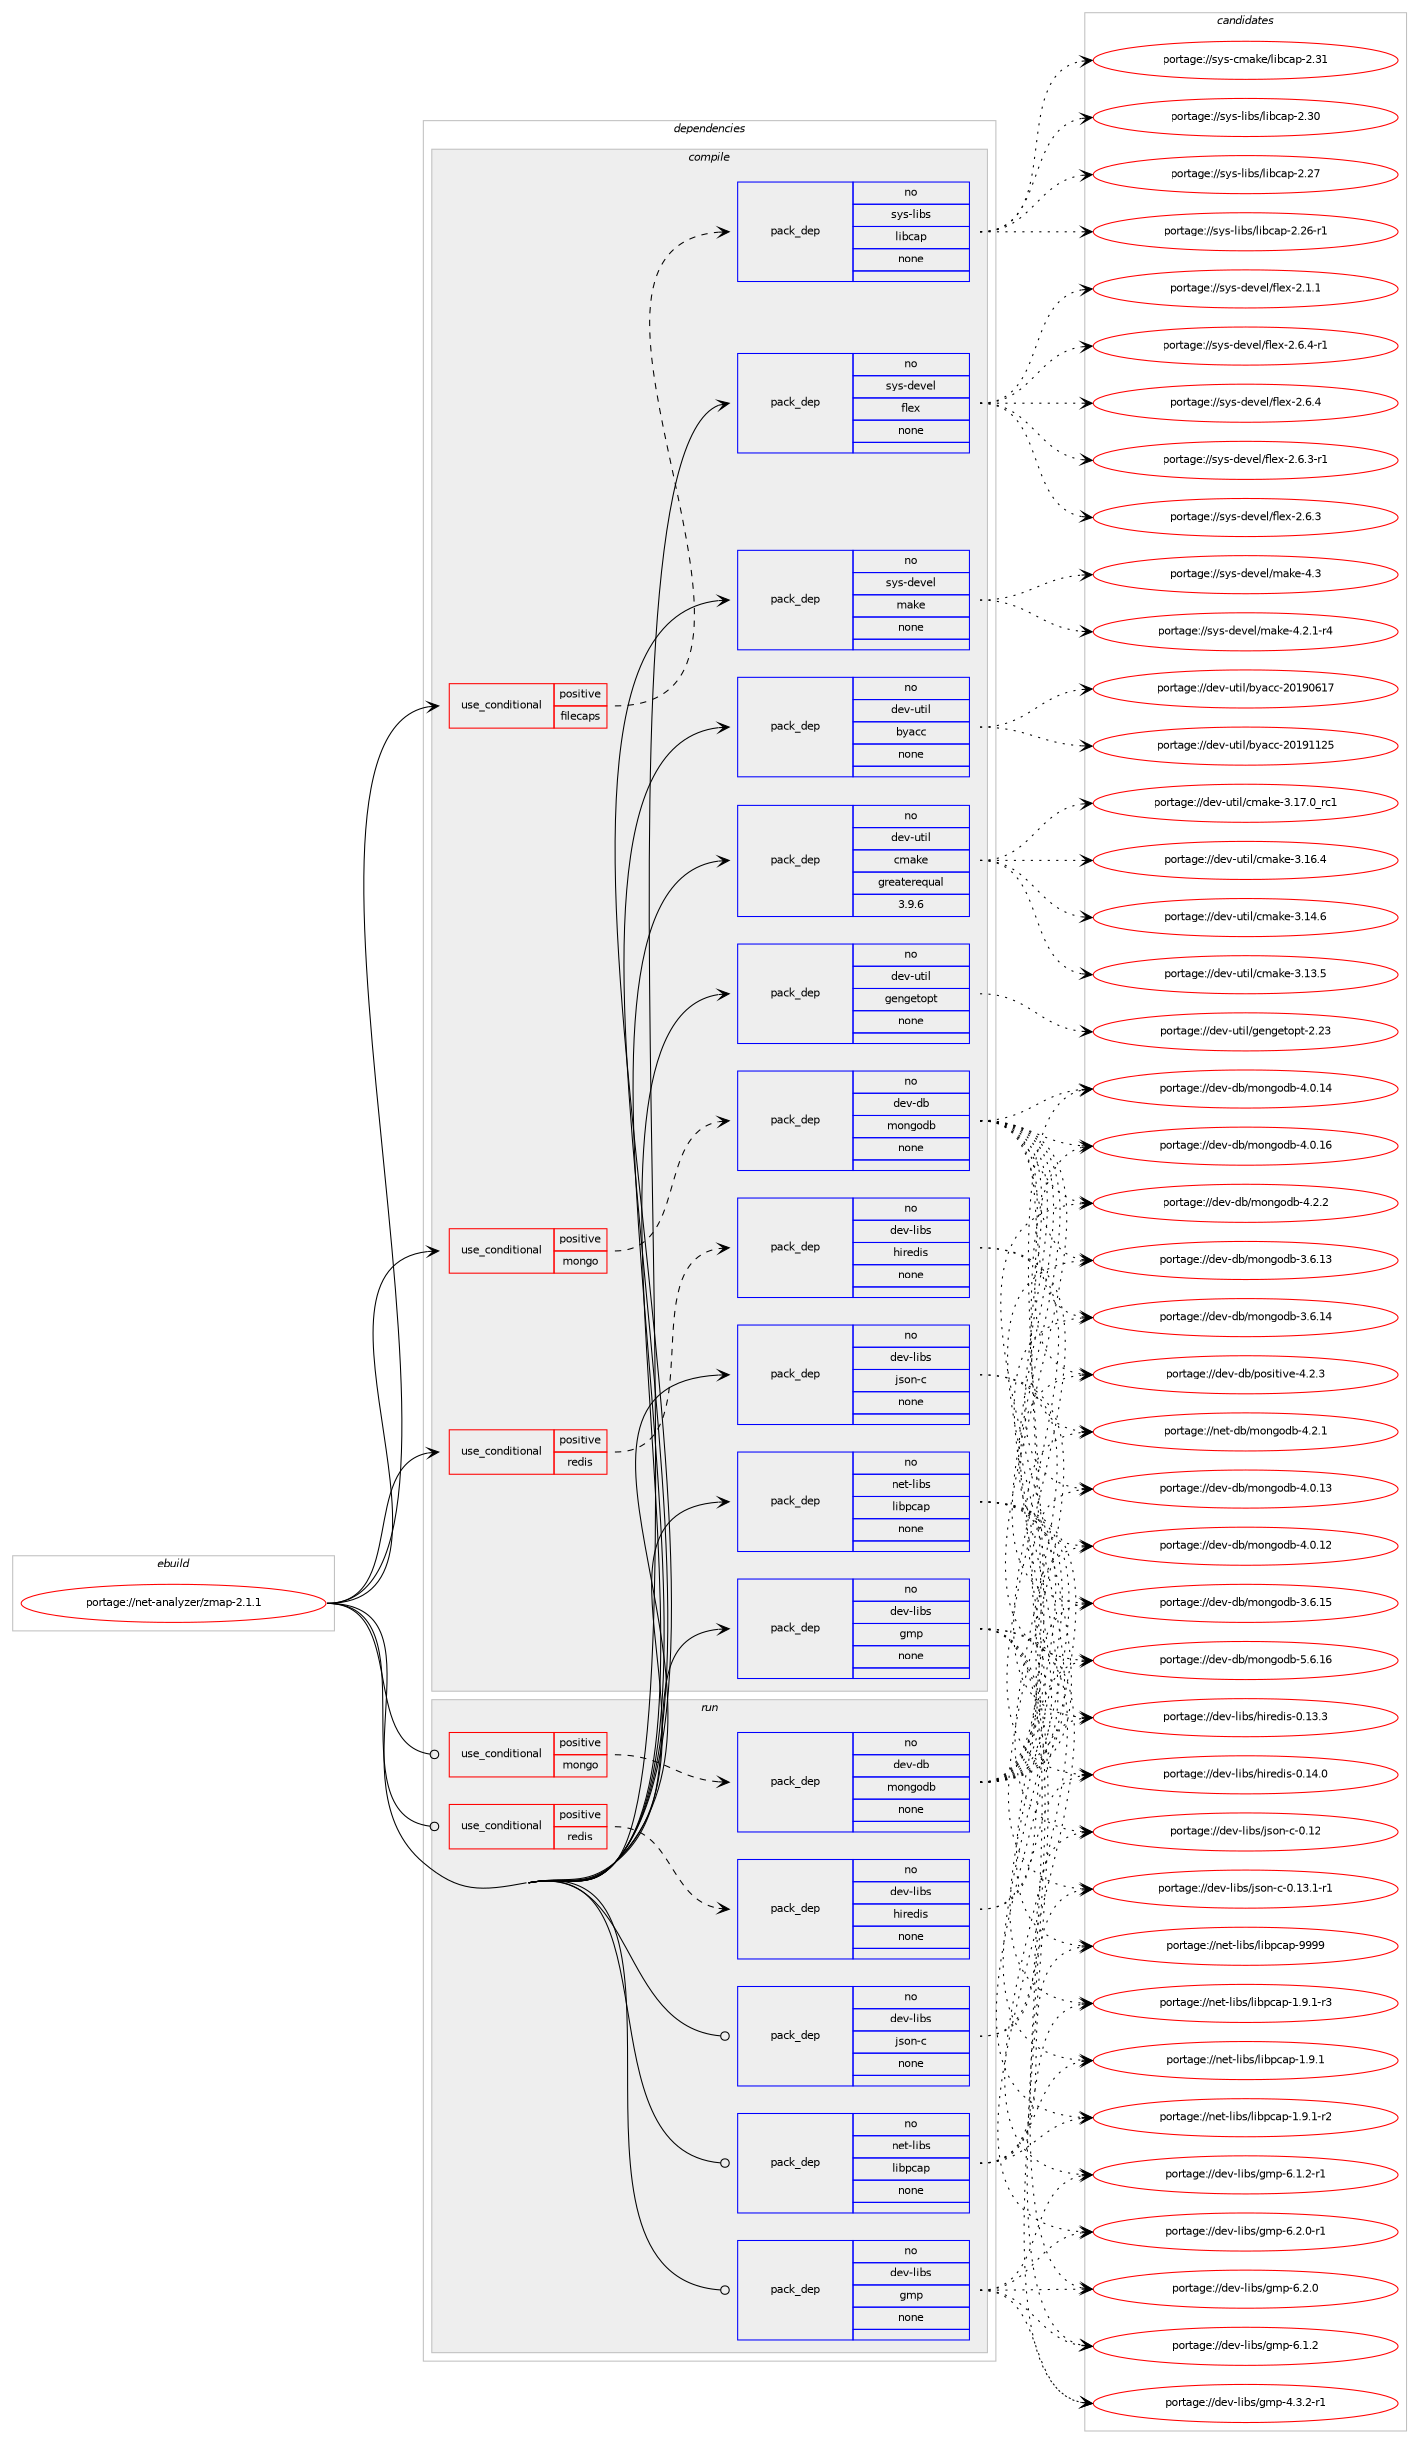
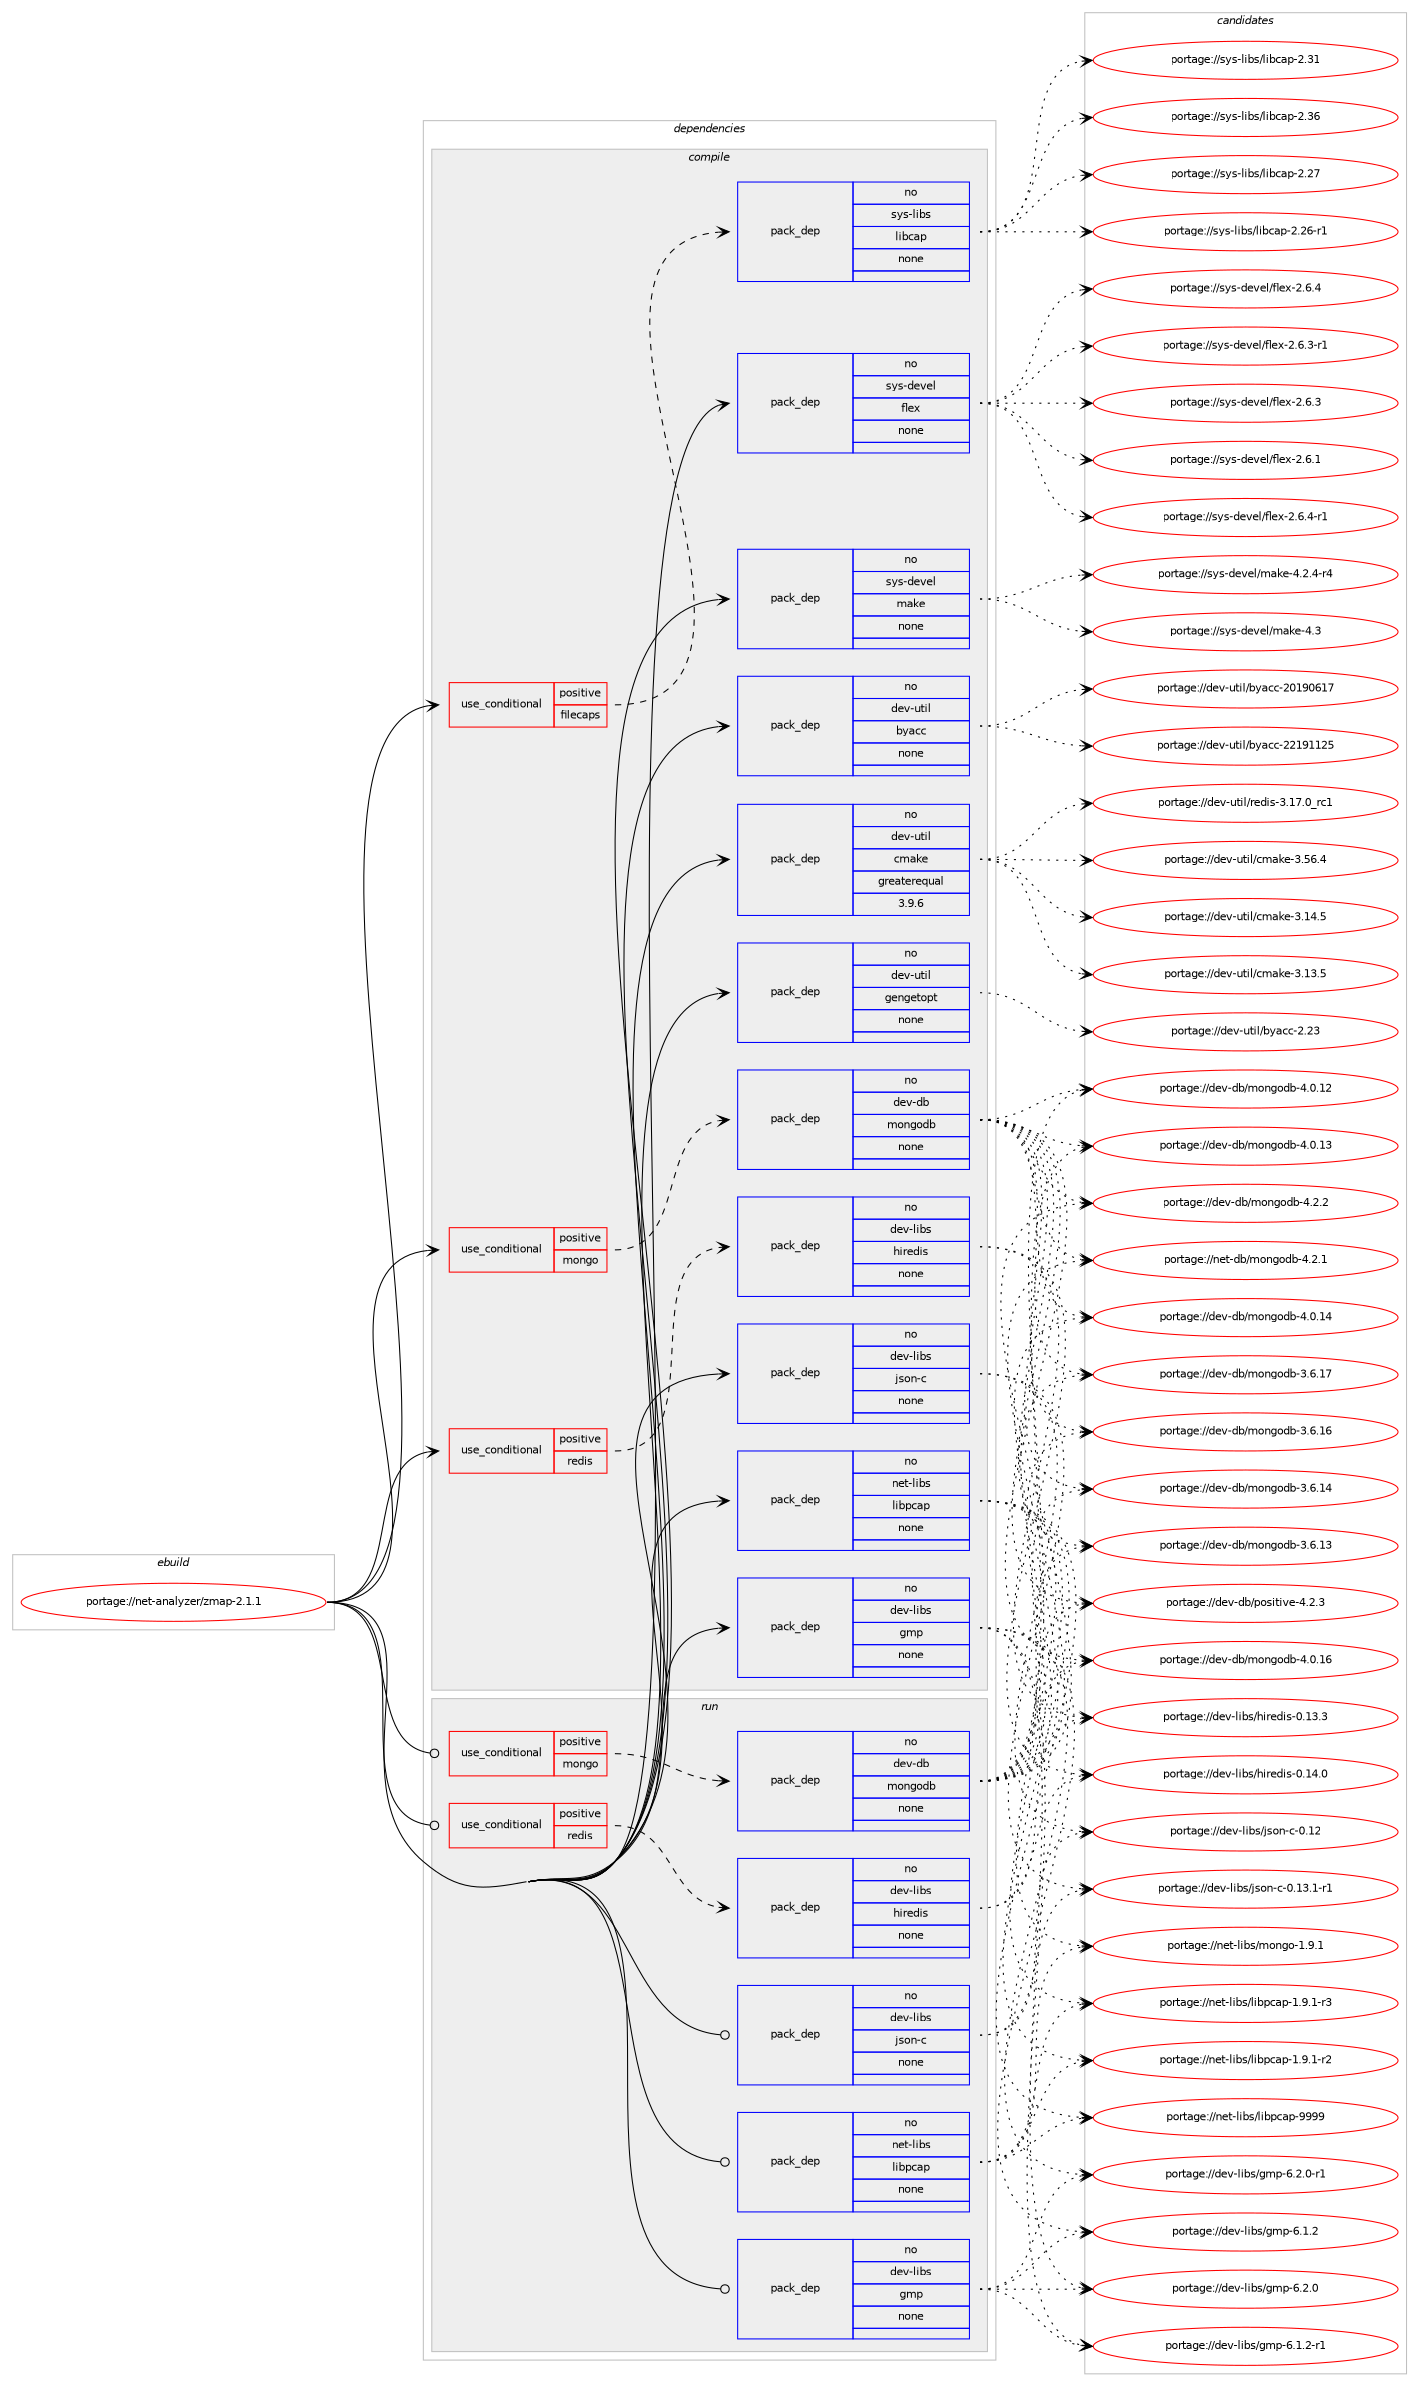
node "portage://sys-cmake/libcap-2.31": label "portage://sys-cmake/libcap-2.31" -> "portage://sys-libs/libcap-2.31"
node "portage://sys-libs/libcap-2.30": label "portage://sys-libs/libcap-2.30" -> "portage://sys-libs/libcap-2.36"
node "portage://sys-devel/flex-2.1.1": label "portage://sys-devel/flex-2.1.1" -> "portage://sys-devel/flex-2.6.1"
node "portage://sys-devel/make-4.2.1-r4": label "portage://sys-devel/make-4.2.1-r4" -> "portage://sys-devel/make-4.2.4-r4"
node "portage://dev-util/byacc-20191125": label "portage://dev-util/byacc-20191125" -> "portage://dev-util/byacc-22191125"
node "portage://dev-util/cmake-3.17.0_rc1": label "portage://dev-util/cmake-3.17.0_rc1" -> "portage://dev-util/redis-3.17.0_rc1"
node "portage://dev-util/cmake-3.16.4": label "portage://dev-util/cmake-3.16.4" -> "portage://dev-util/cmake-3.56.4"
node "portage://dev-util/cmake-3.14.6": label "portage://dev-util/cmake-3.14.6" -> "portage://dev-util/cmake-3.14.5"
node "portage://dev-util/gengetopt-2.23": label "portage://dev-util/gengetopt-2.23" -> "portage://dev-util/byacc-2.23"
node "portage://dev-db/mongodb-3.6.15": label "portage://dev-db/mongodb-3.6.15" -> "portage://dev-db/mongodb-3.6.17"
node "portage://dev-db/mongodb-5.6.16": label "portage://dev-db/mongodb-5.6.16" -> "portage://dev-db/mongodb-3.6.16"
node "portage://net-libs/libpcap-1.9.1": label "portage://net-libs/libpcap-1.9.1" -> "portage://net-libs/mongo-1.9.1"
node "portage://dev-libs/gmp-4.3.2-r1": removed
